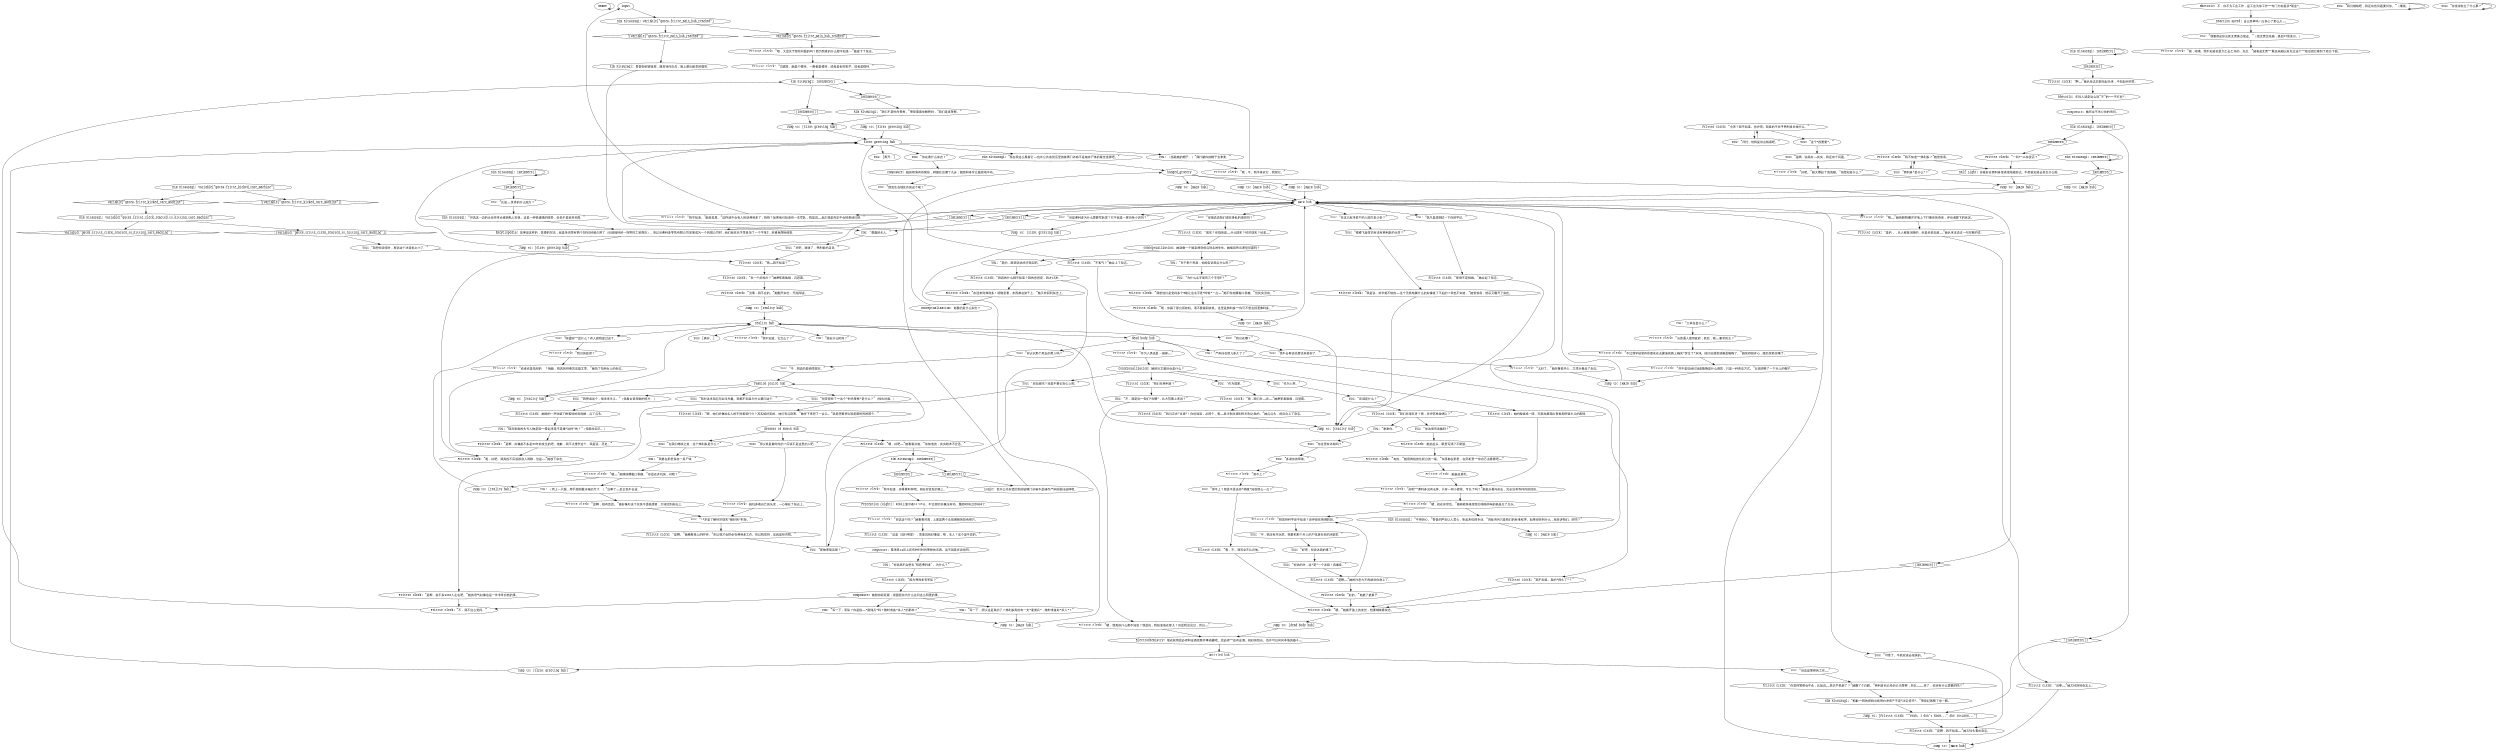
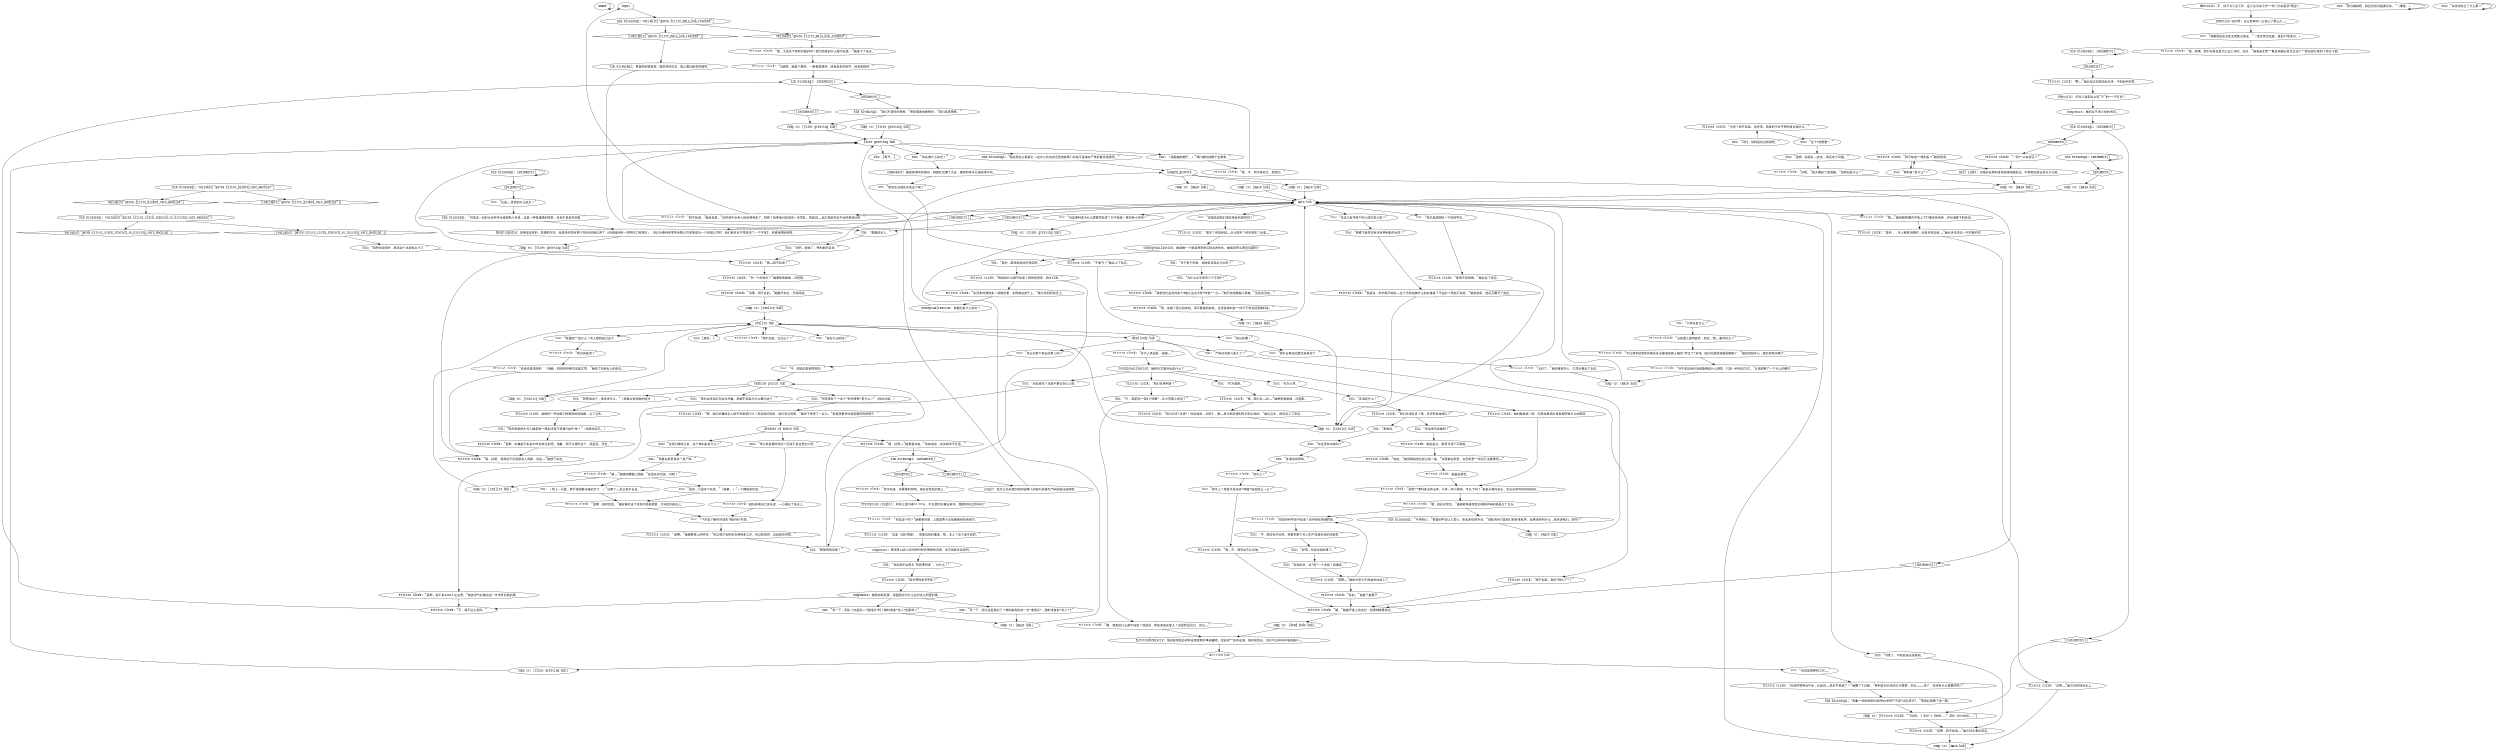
edge "Frittte clerk: “仓库？我不知道。也许吧。我真的不在乎弗利多在做什么。”" -> "You: “拜托，给我提供点线索吧。”": removed
node "You: “是的，只是开个玩笑。”（咳嗽。）“一个糟糕的玩笑。”": added
